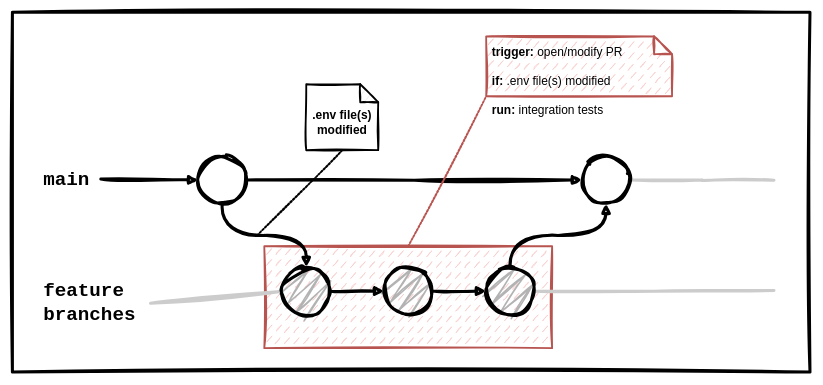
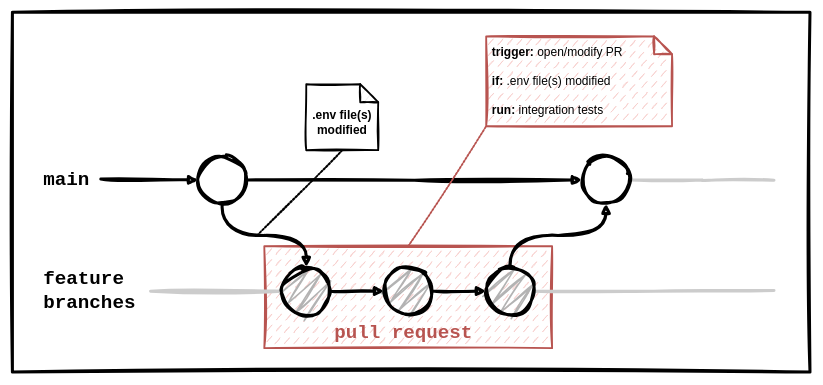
node "trigger: open/modify PR if: .env file(s) modified run: integration tests": size 186x60 -> 186x90
node "feature branches": moved (96, 303) -> (96, 291)
node "pull request": added
